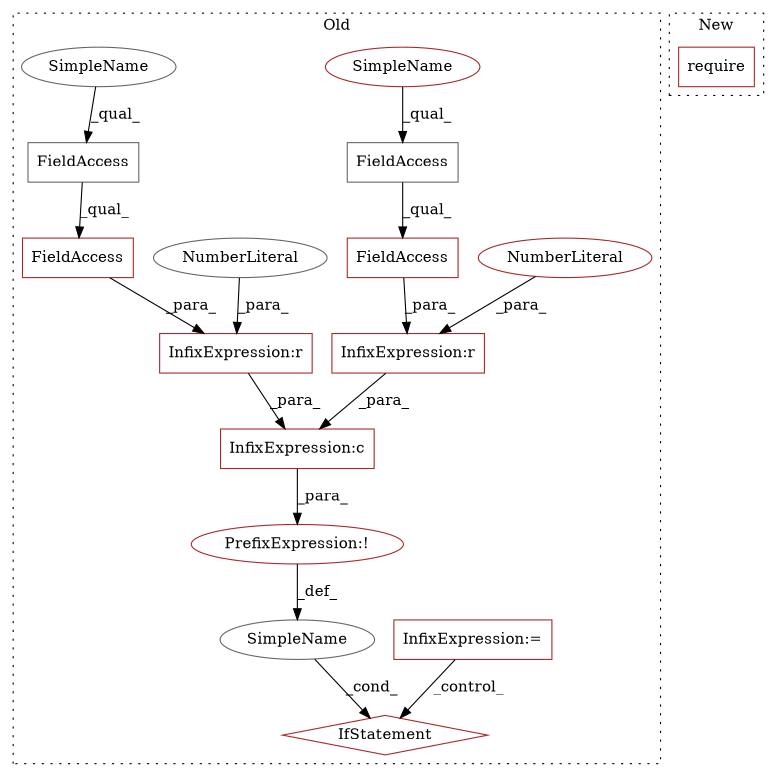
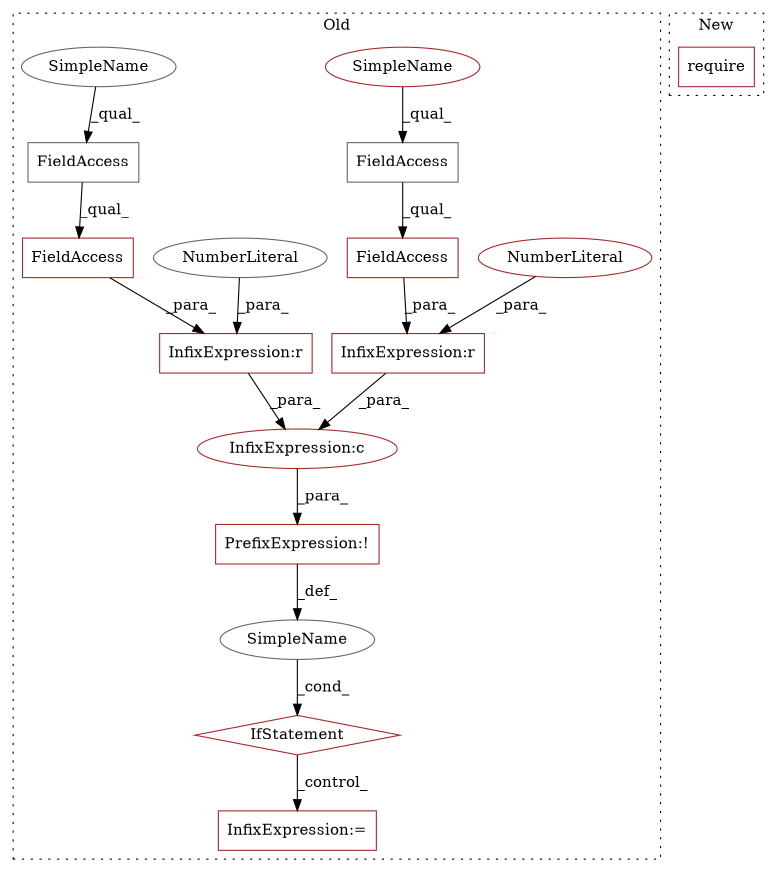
node "InfixExpression:c": shape box -> ellipse
node "PrefixExpression:!": shape ellipse -> box
edge "InfixExpression:=" -> "IfStatement": reversed
